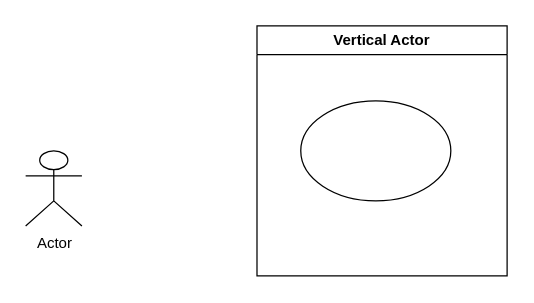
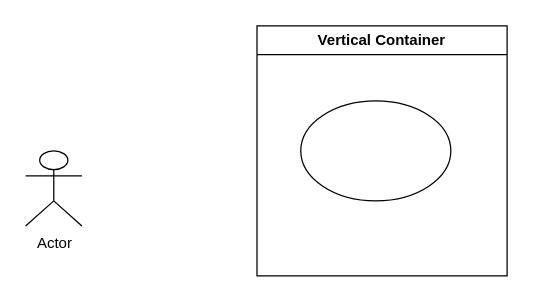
node "Vertical Actor": label "Vertical Actor" -> "Vertical Container"
